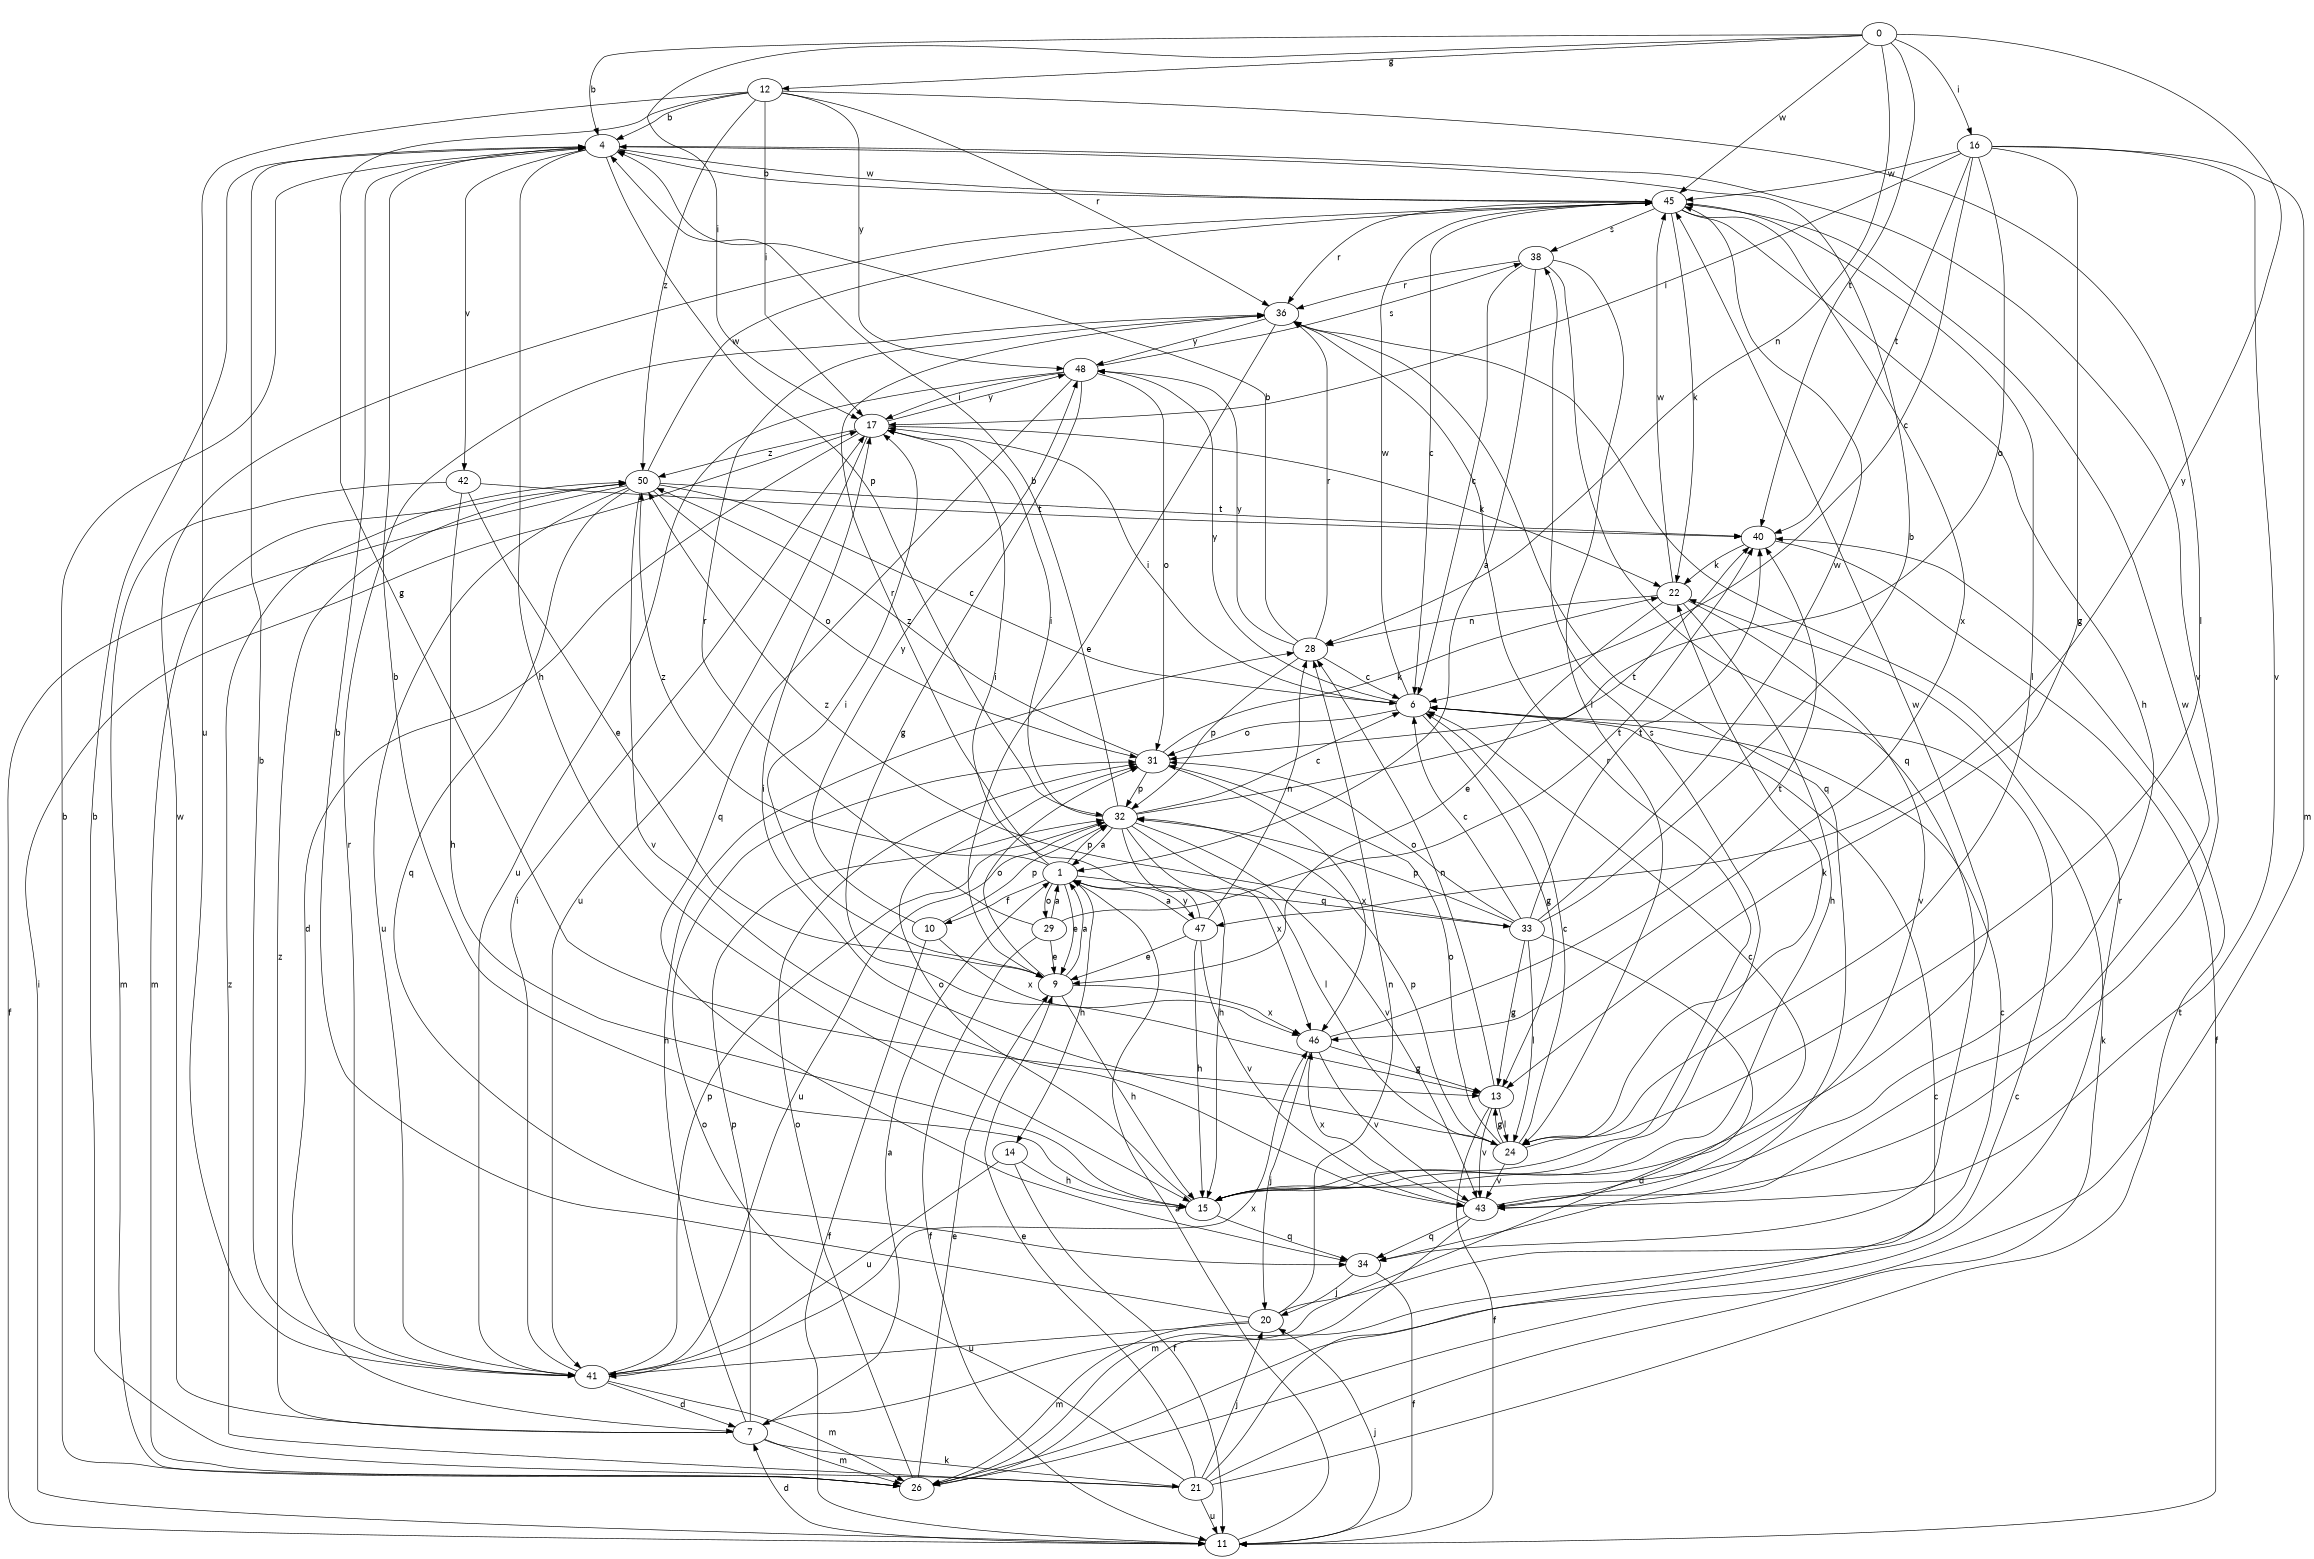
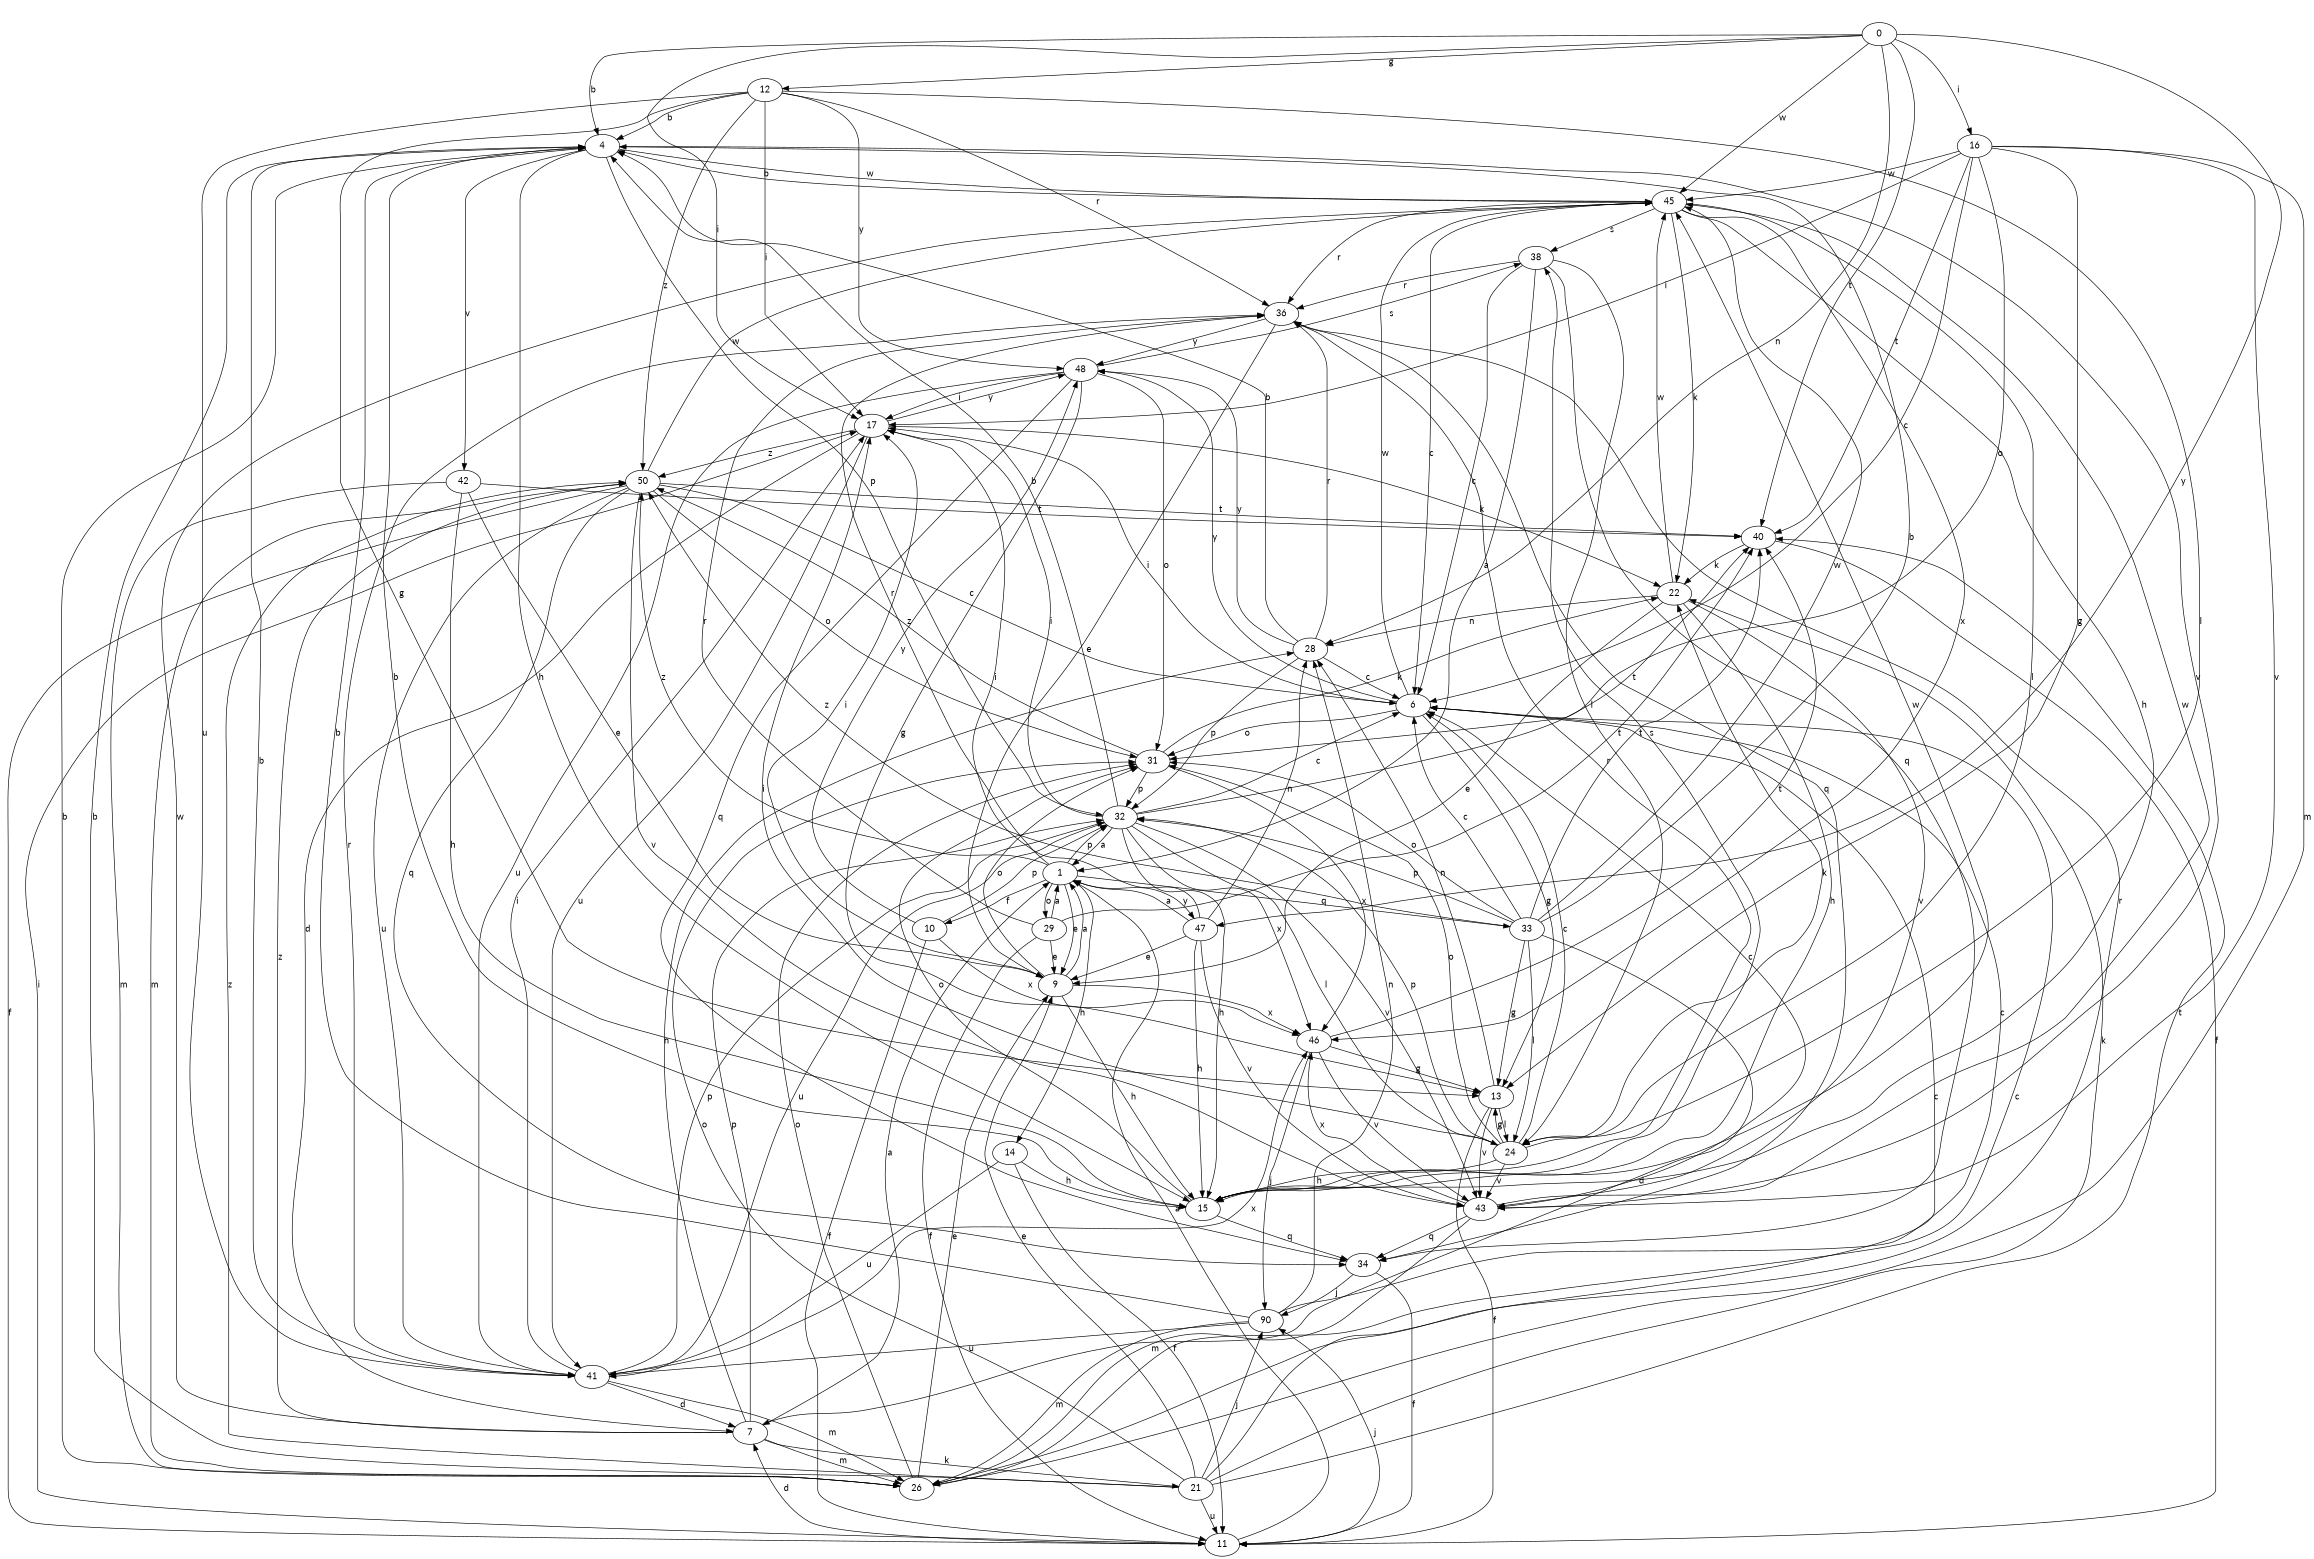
edge "24" -> "15": added, label "h"
node "20": label "20" -> "90"
